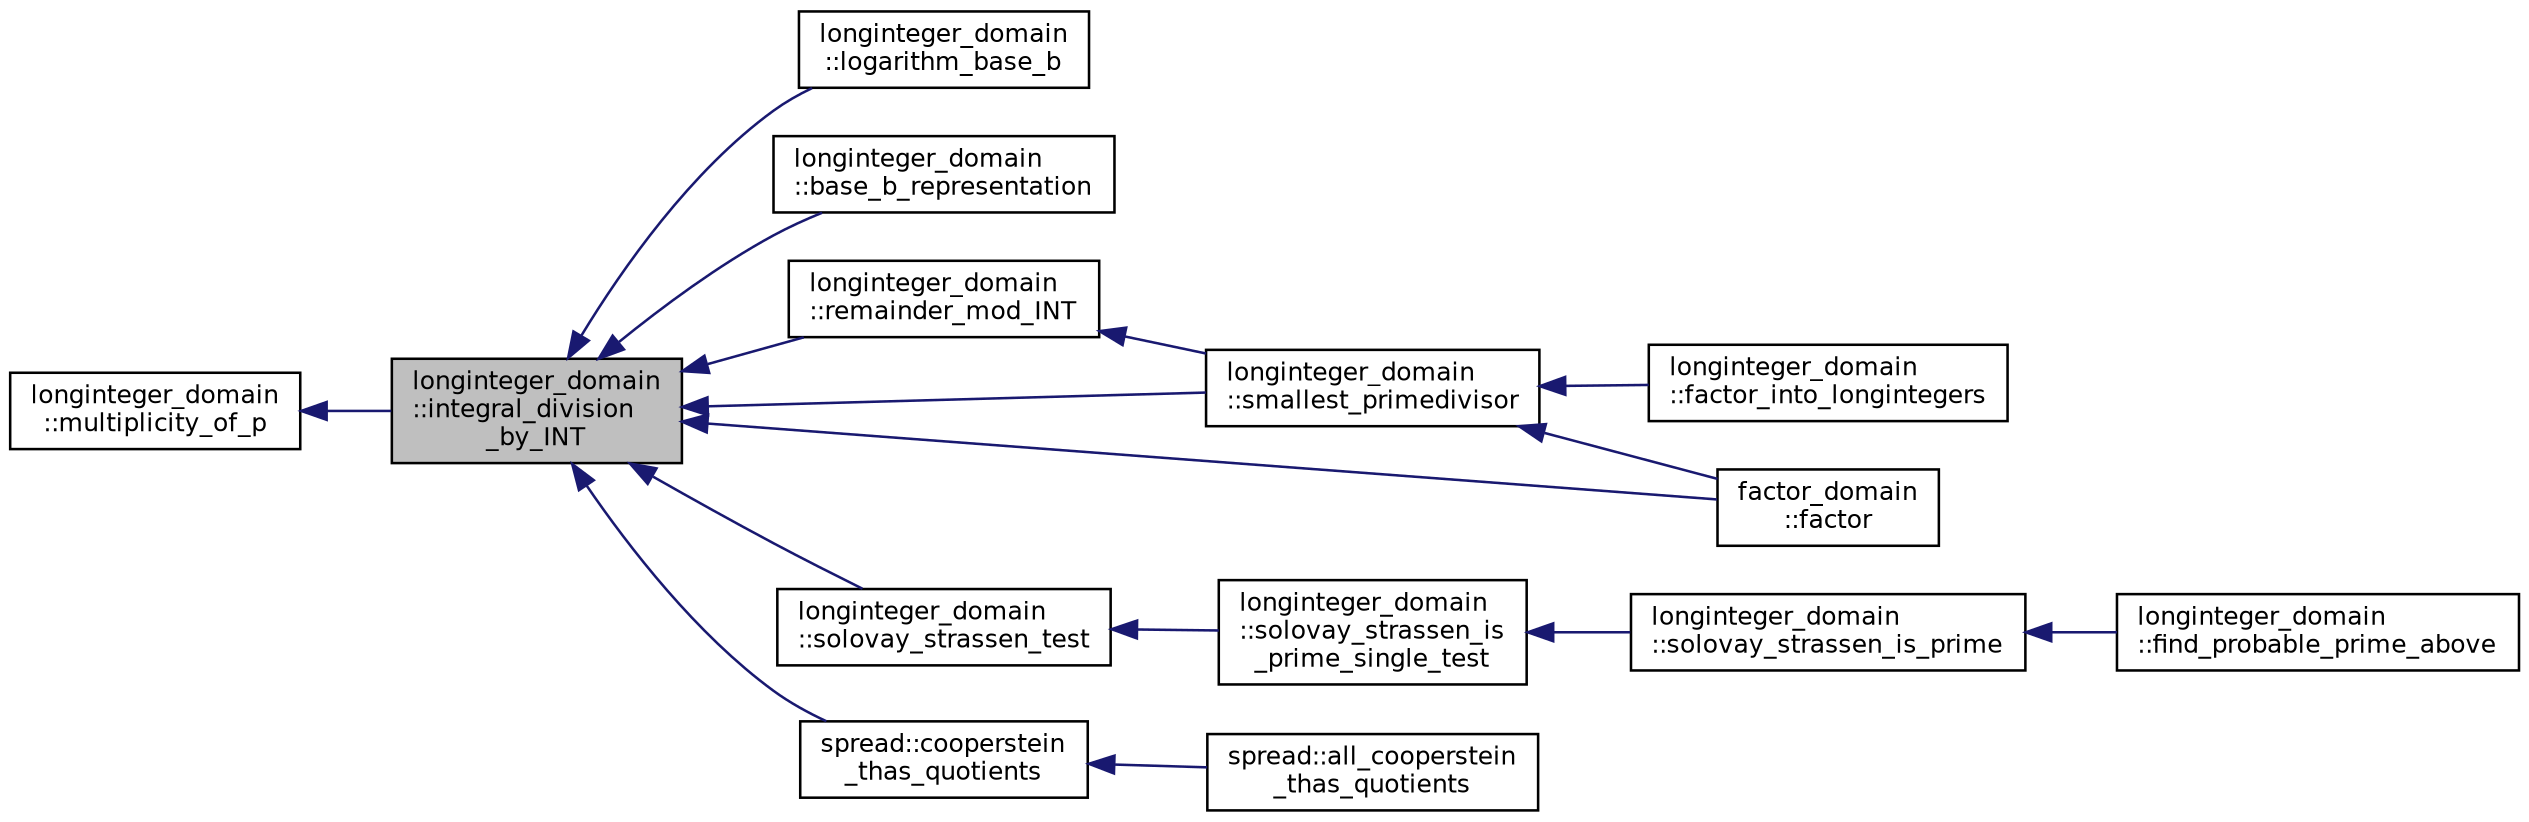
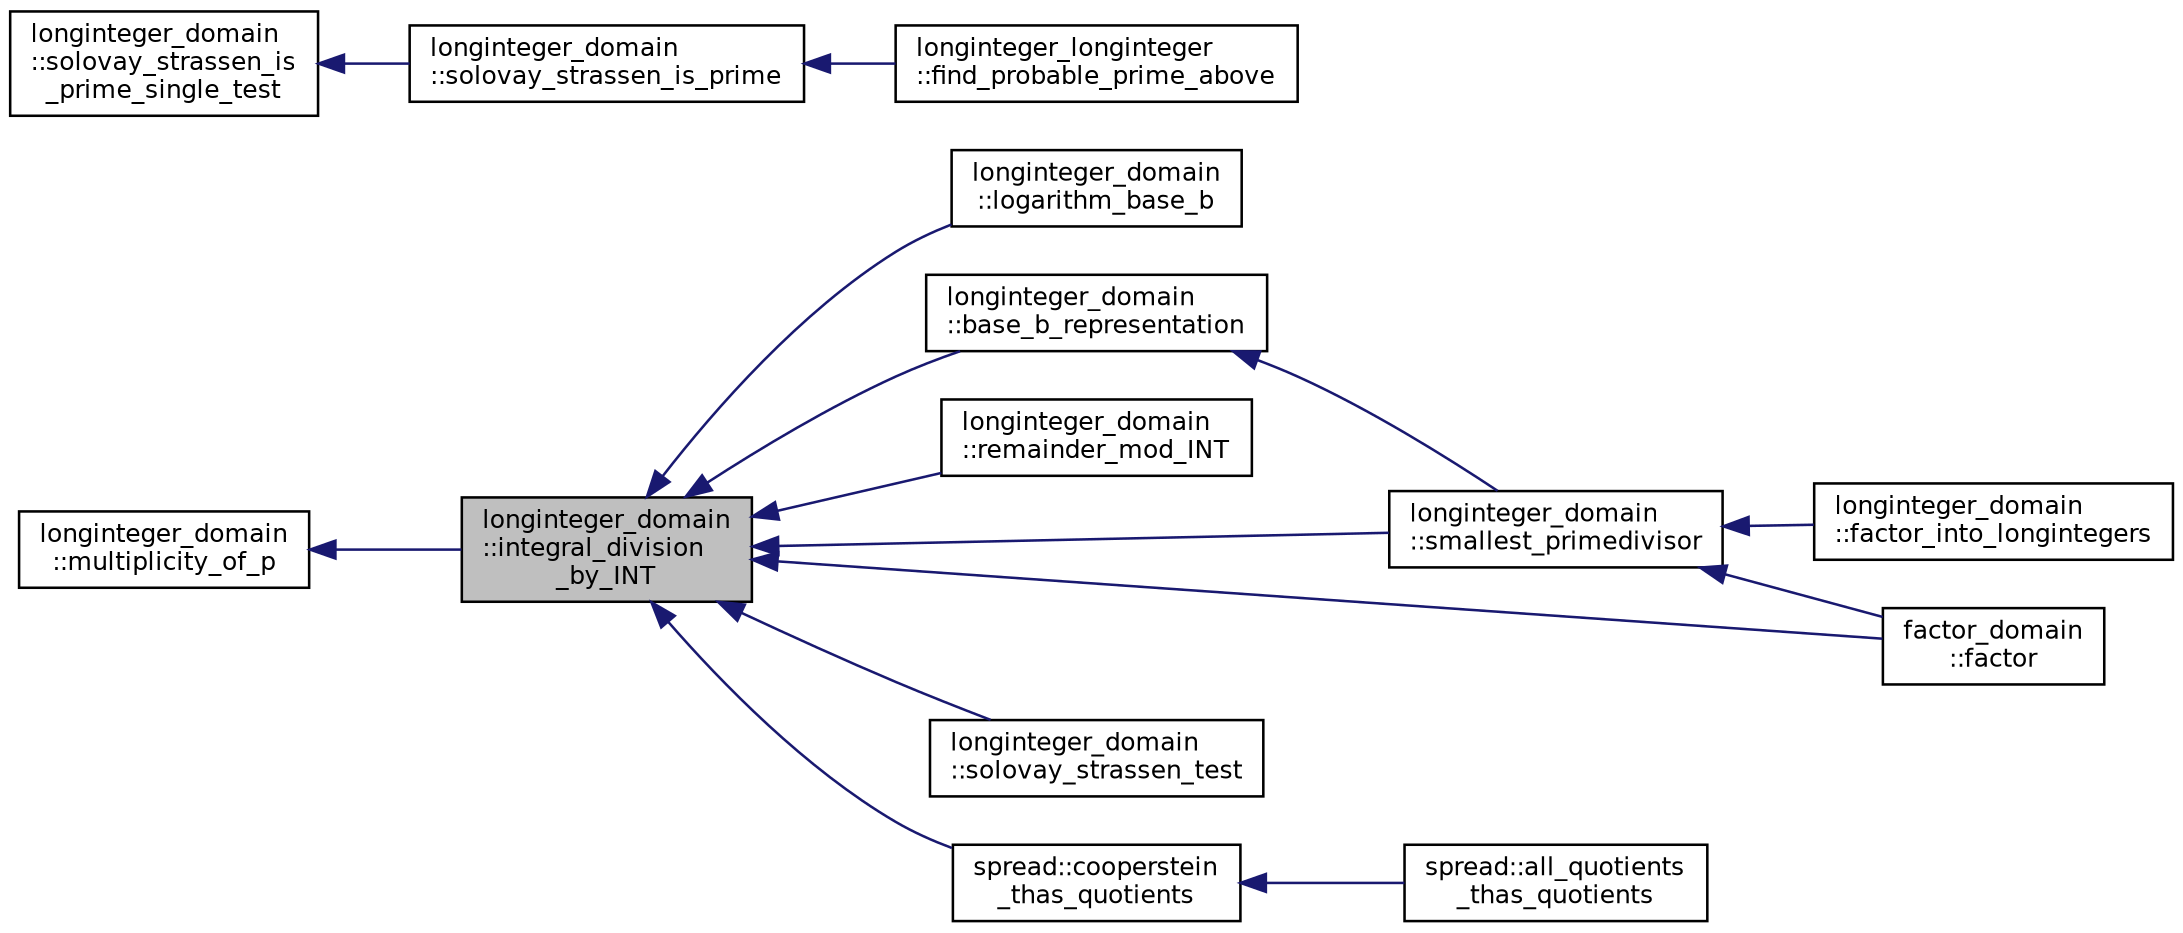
edge "longinteger_domain ::smallest_primedivisor" -> "longinteger_domain ::remainder_mod_INT": now "longinteger_domain ::smallest_primedivisor" -> "longinteger_domain ::base_b_representation"
edge "longinteger_domain ::solovay_strassen_is _prime_single_test" -> "longinteger_domain ::solovay_strassen_test": removed
node "longinteger_domain ::find_probable_prime_above": label "longinteger_domain ::find_probable_prime_above" -> "longinteger_longinteger ::find_probable_prime_above"
node "spread::all_cooperstein _thas_quotients": label "spread::all_cooperstein _thas_quotients" -> "spread::all_quotients _thas_quotients"
